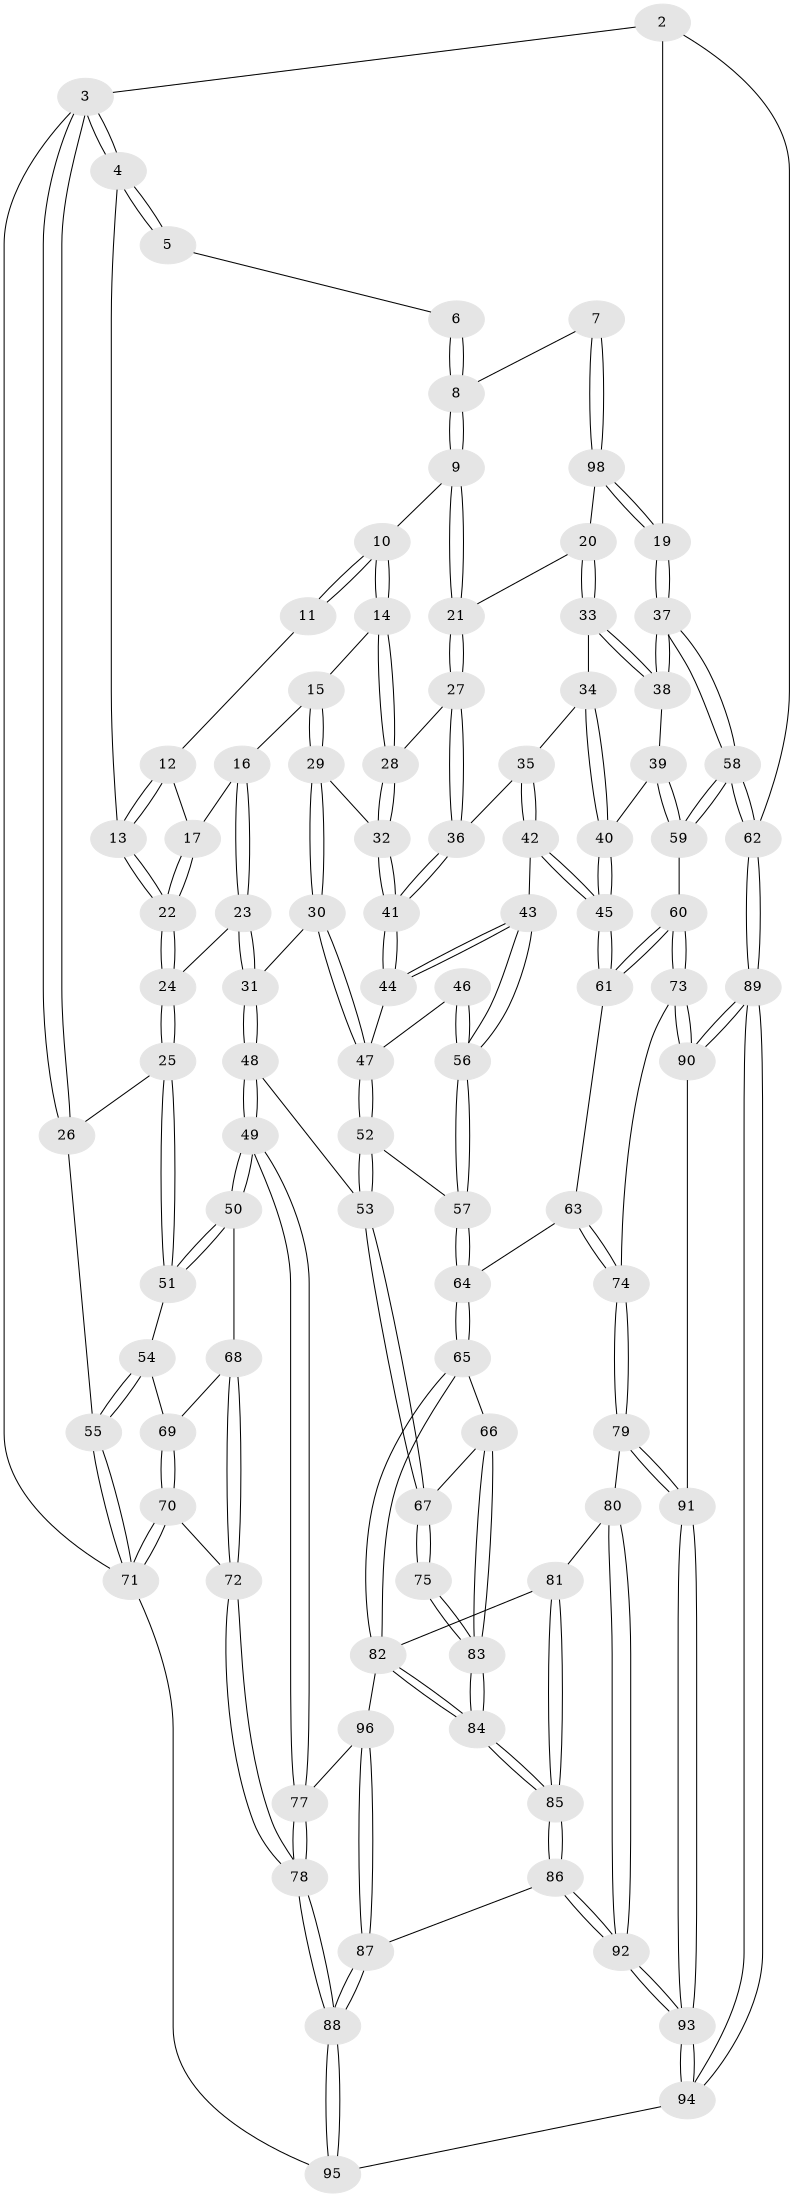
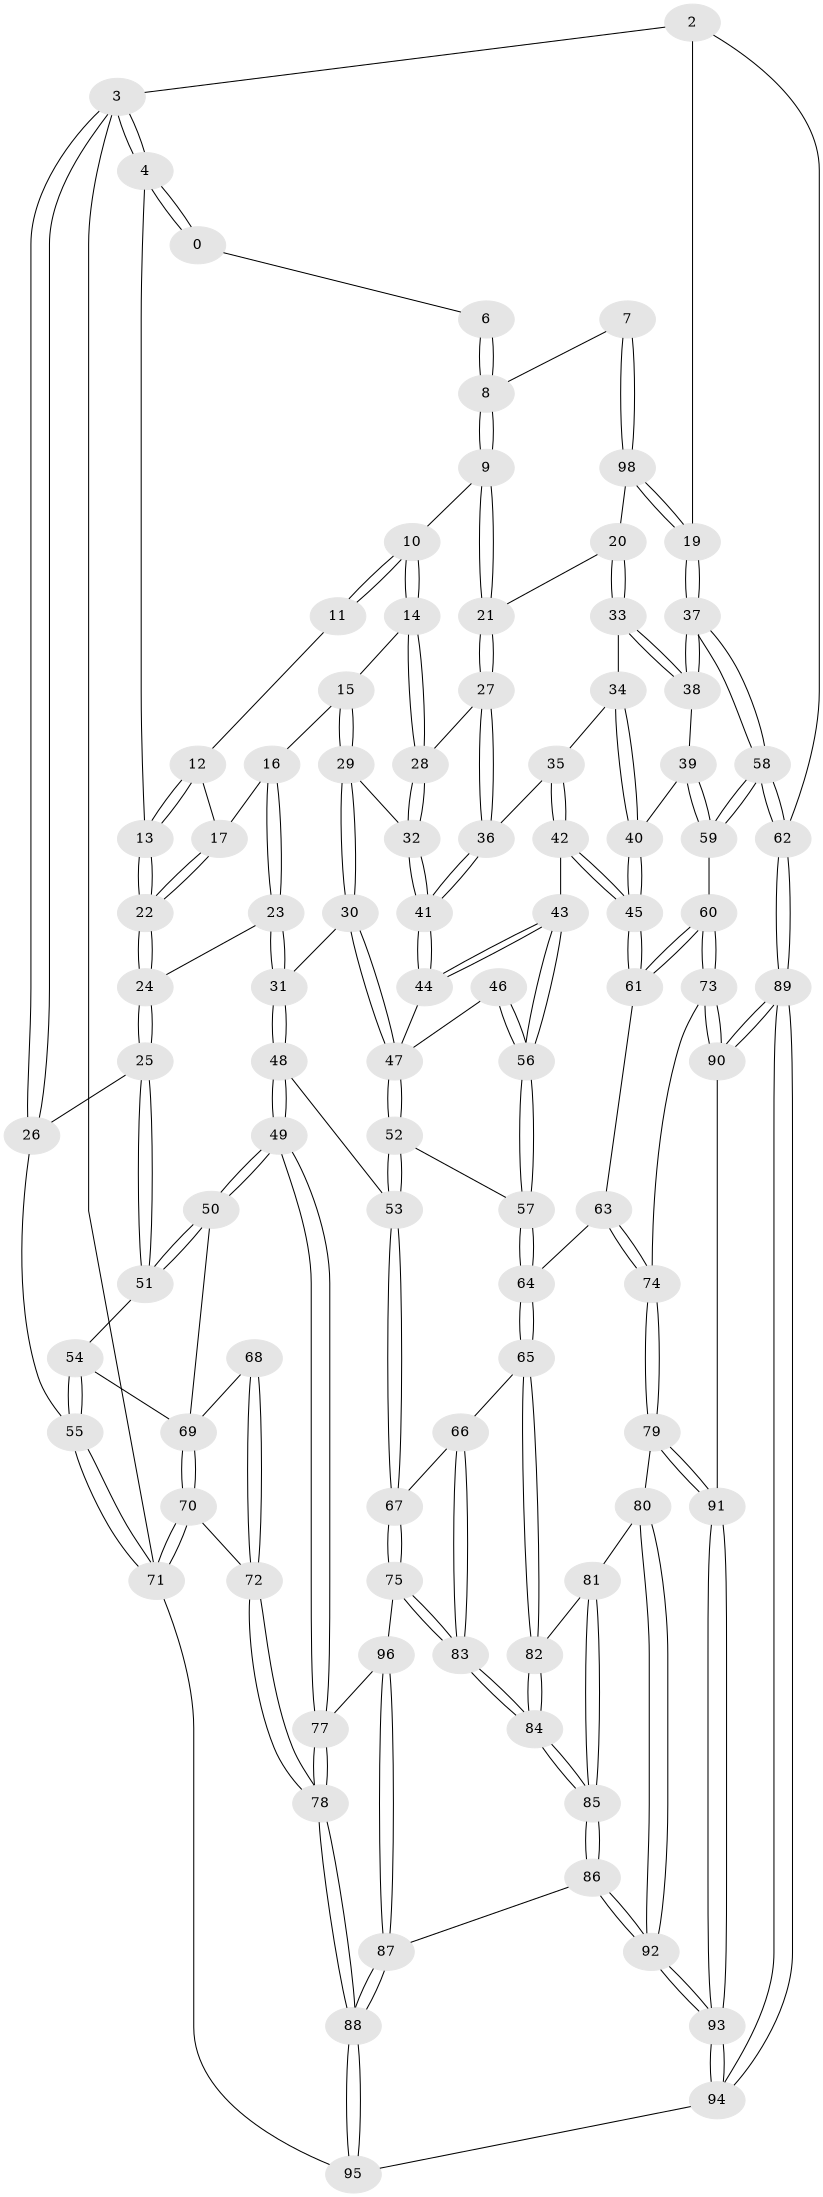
node "5": label "5" -> "0"
edge "50" -- "68": now "50" -- "69"
edge "82" -- "96": now "75" -- "96"
